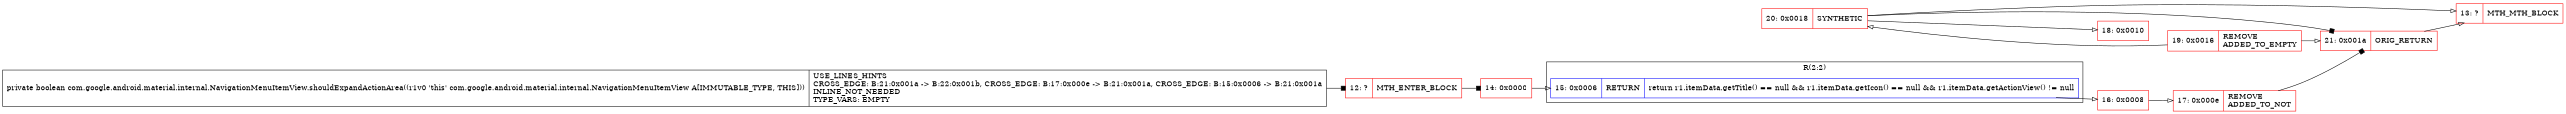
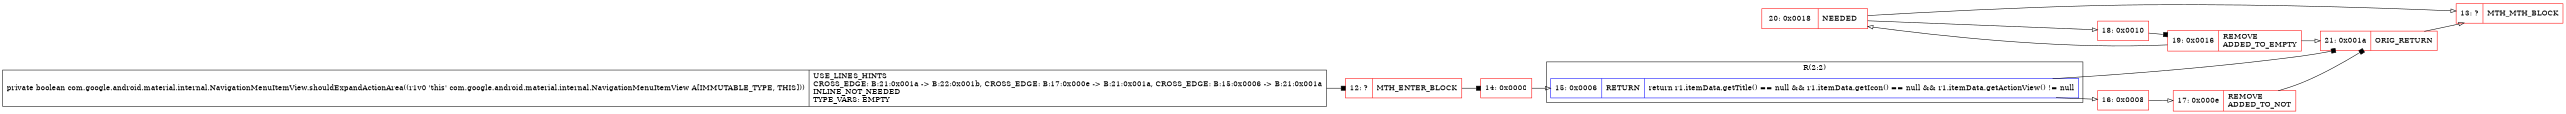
edge "20: 0x0018" -> "21: 0x001a": now "15: 0x0006" -> "21: 0x001a"
node "20: 0x0018": text "SYNTHETIC" -> "NEEDED"
edge "18: 0x0010" -> "19: 0x0016": added
